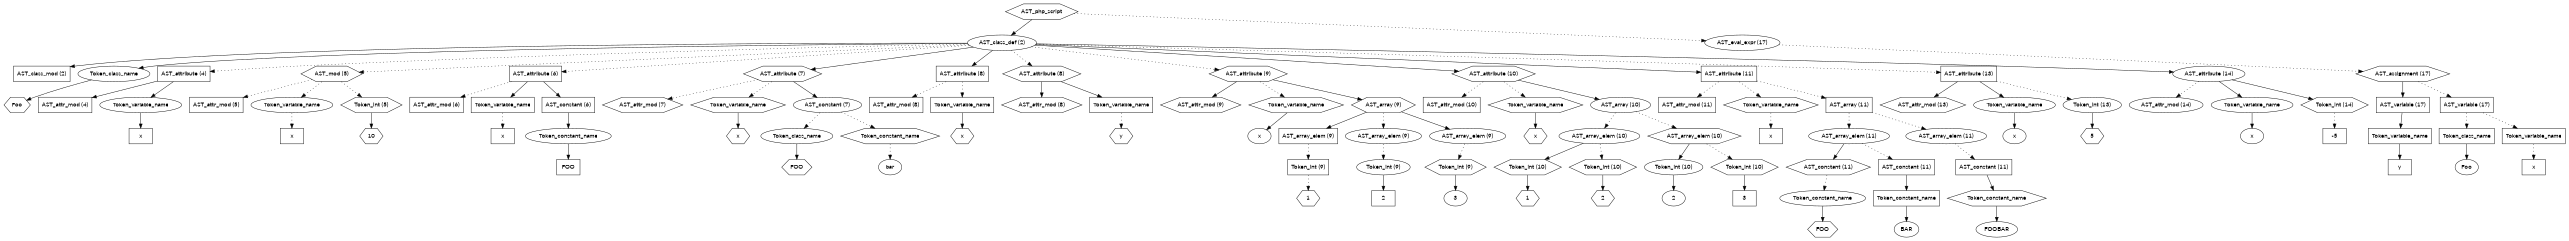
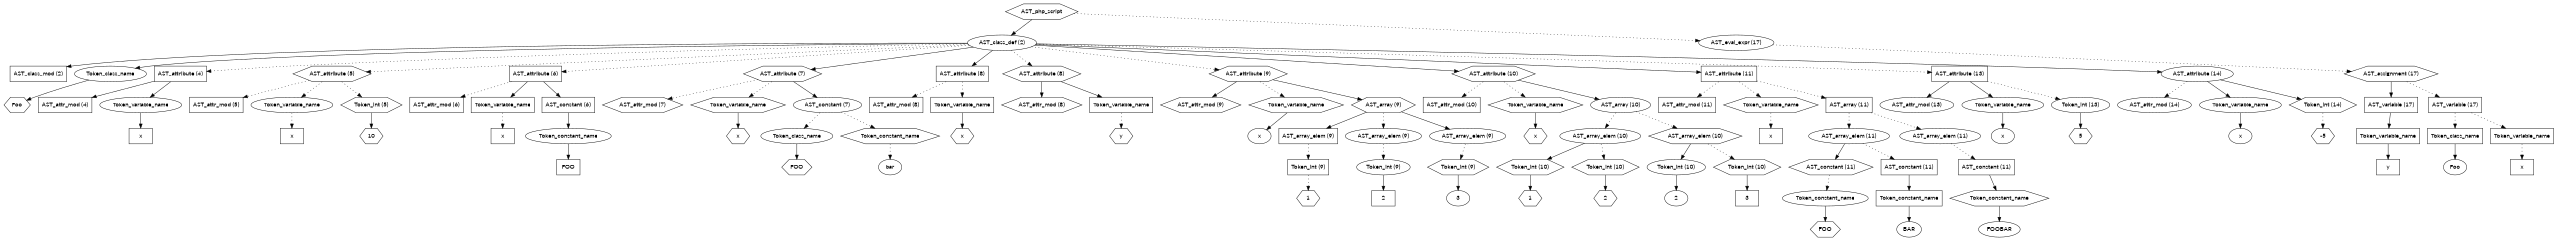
node "AST_mod (5)": label "AST_mod (5)" -> "AST_attribute (5)"
node "AST_attr_mod (13)": shape hexagon -> ellipse
node "-5": shape box -> hexagon
